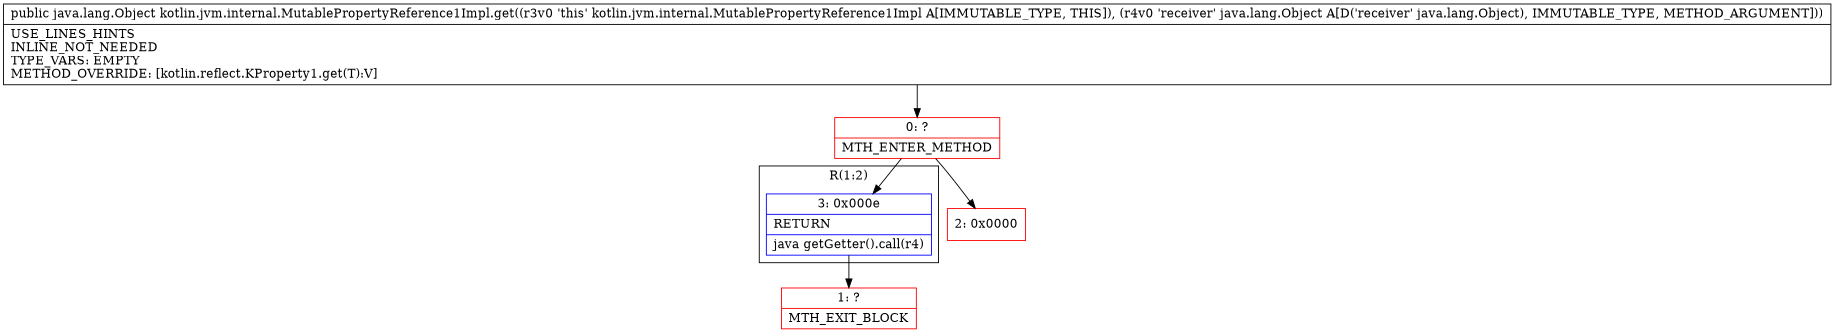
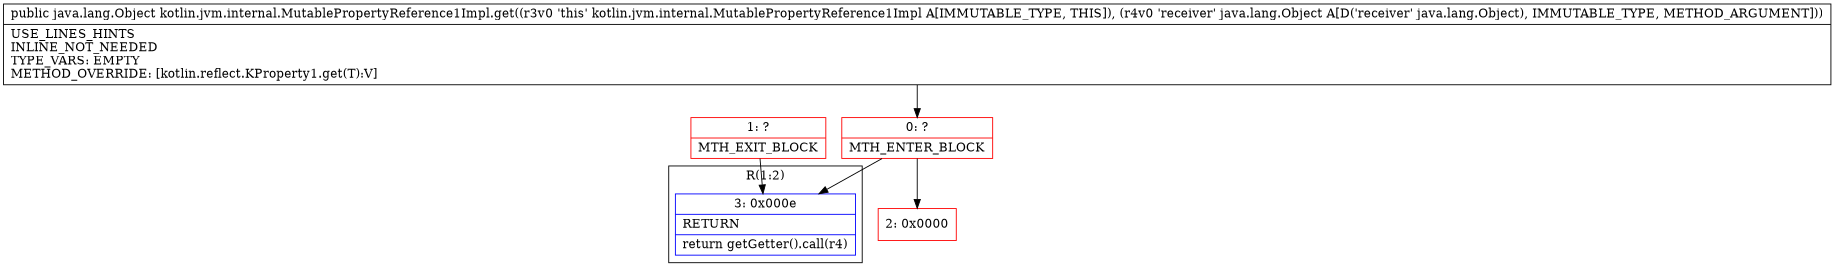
node "0: ?": text "MTH_ENTER_METHOD" -> "MTH_ENTER_BLOCK"
node "3: 0x000e": text "java getGetter().call(r4)" -> "return getGetter().call(r4)"
edge "3: 0x000e" -> "1: ?": reversed
